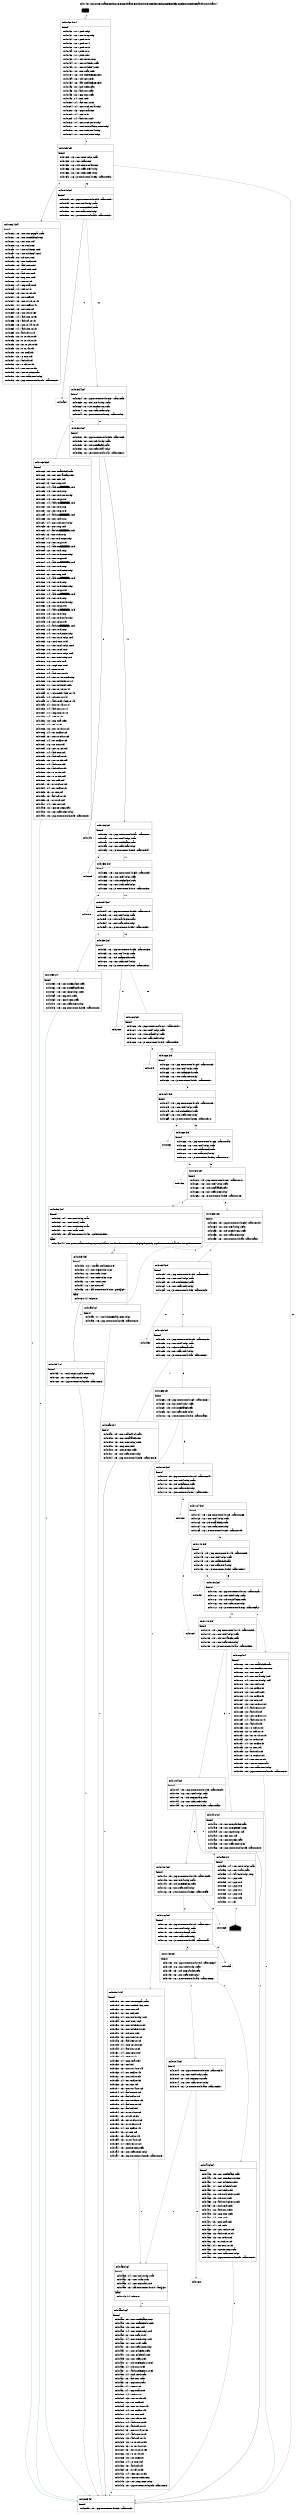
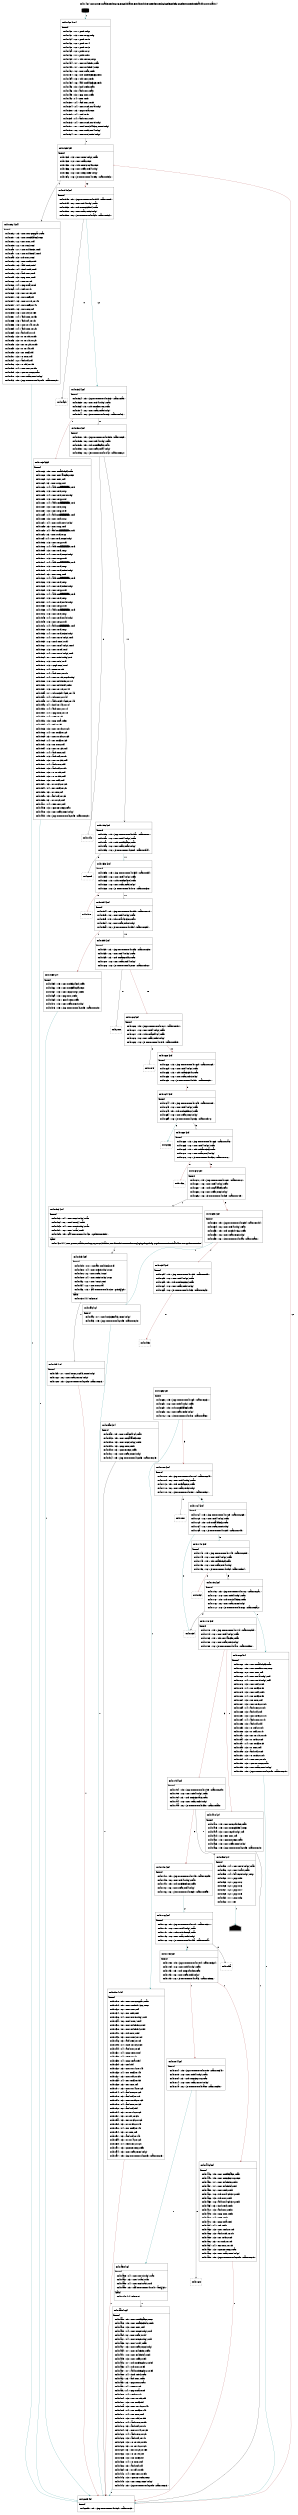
node "0x4016d0 [28]": removed
edge "0x401708 [28]" -> "0x401724 [28]": added, label "5"
edge "0x40175c [28]" -> "0x401778 [28]": now "0x40175c [28]" -> "0x401c9d"
node "0x401e69": removed
edge "0x401f18 [148]" -> "0x401a9e [16]": now "0x401f18 [148]" -> "0x4020d5 [5]"
